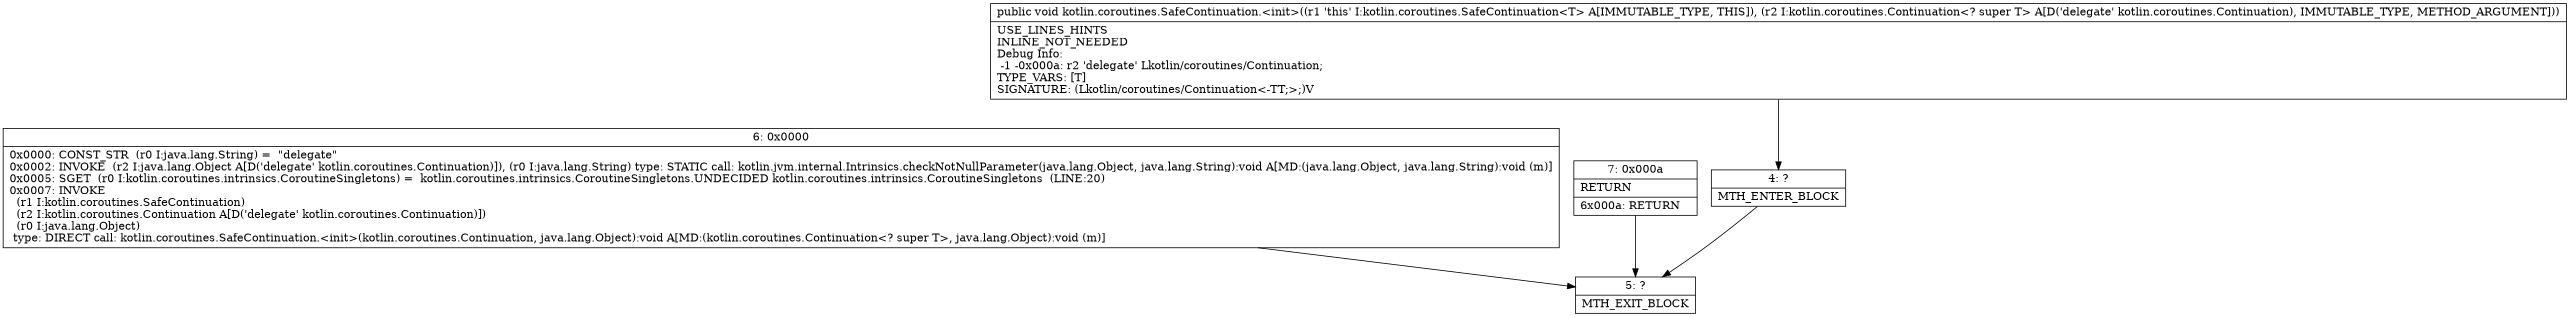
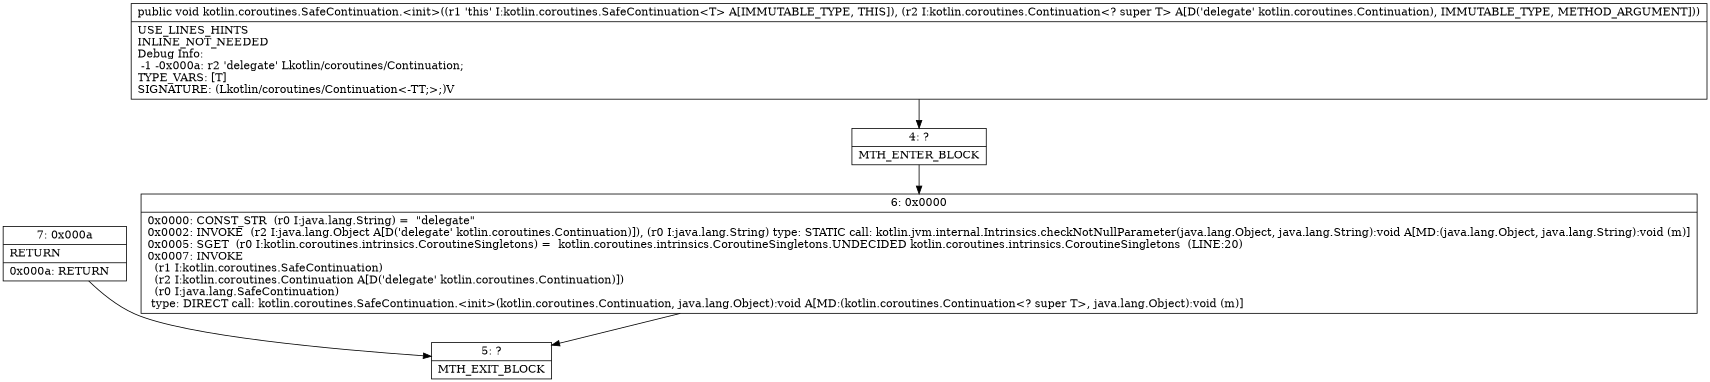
node "7: 0x000a": text "6x000a: RETURN" -> "0x000a: RETURN"
node "6: 0x0000": text "(r0 I:java.lang.Object)" -> "(r0 I:java.lang.SafeContinuation)"
edge "4: ?" -> "5: ?": now "4: ?" -> "6: 0x0000"
